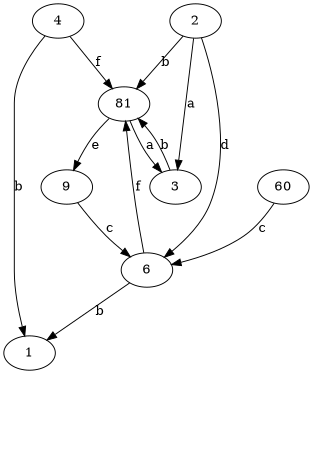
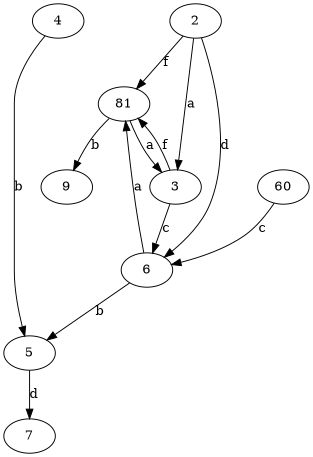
edge "4" -> "81": removed, label "f"
edge "2" -> "81": label "b" -> "f"
edge "81" -> "9": label "e" -> "b"
edge "3" -> "81": label "b" -> "f"
edge "6" -> "81": label "f" -> "a"
edge "9" -> "6": now "3" -> "6"
node "1": label "1" -> "5"
node "7": added
